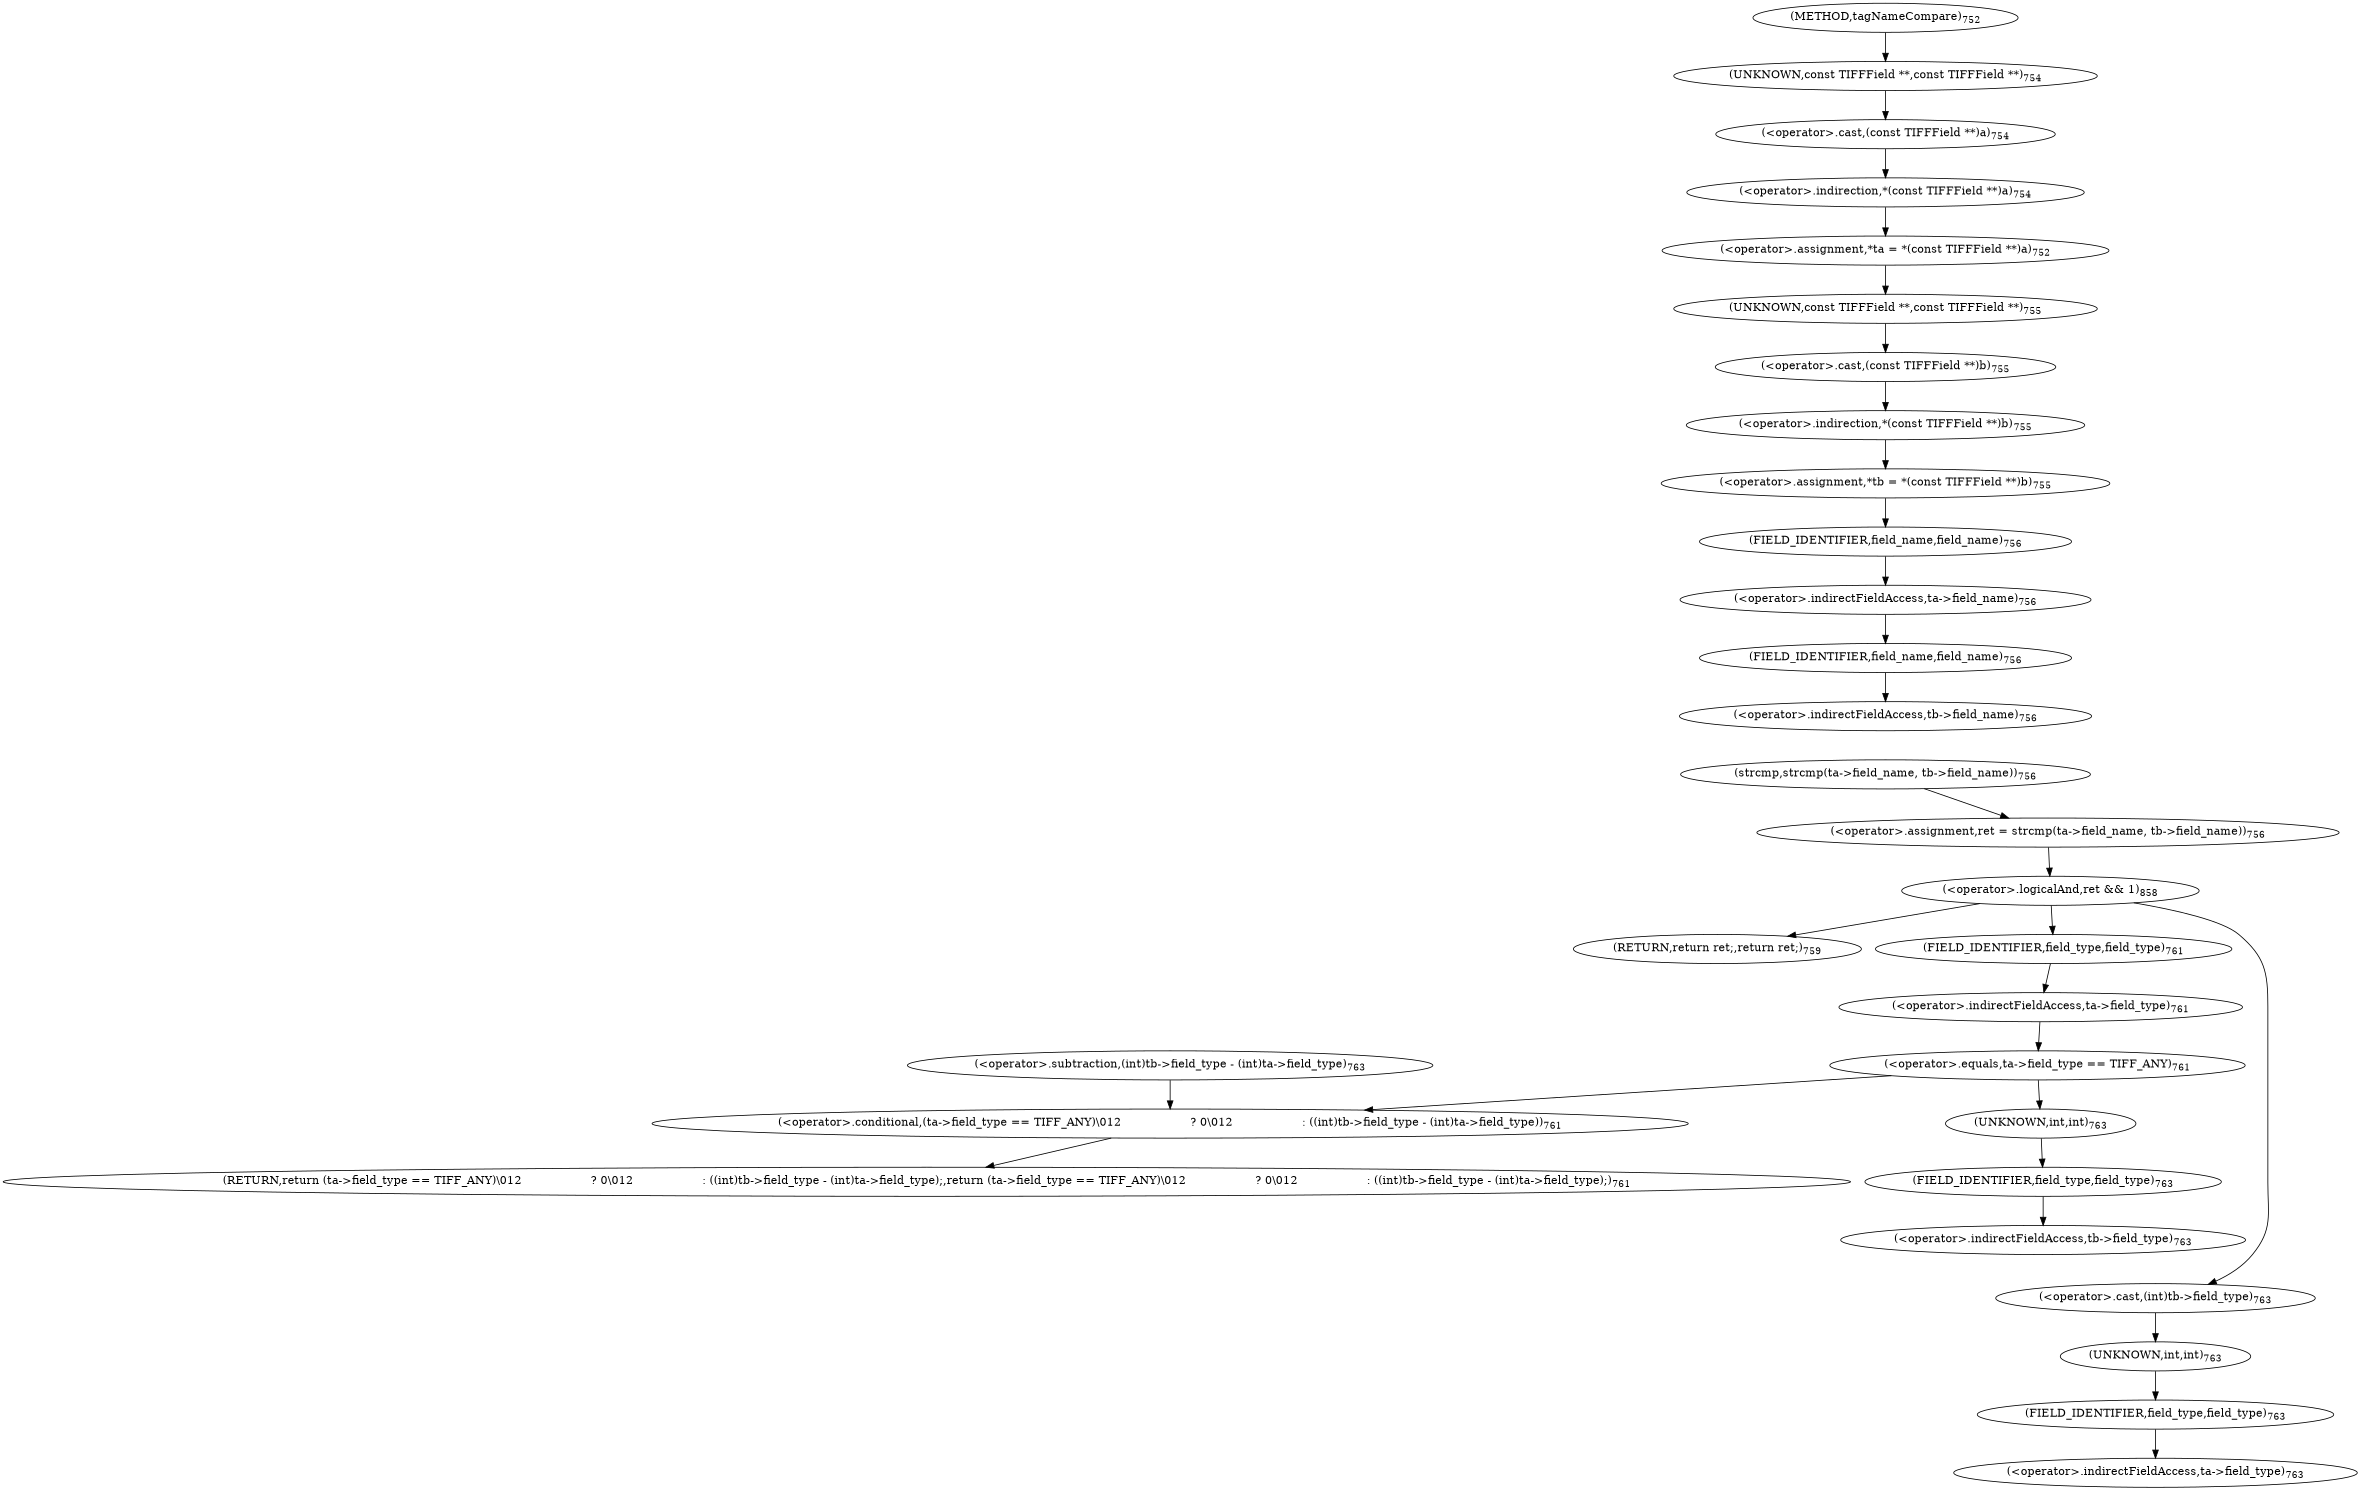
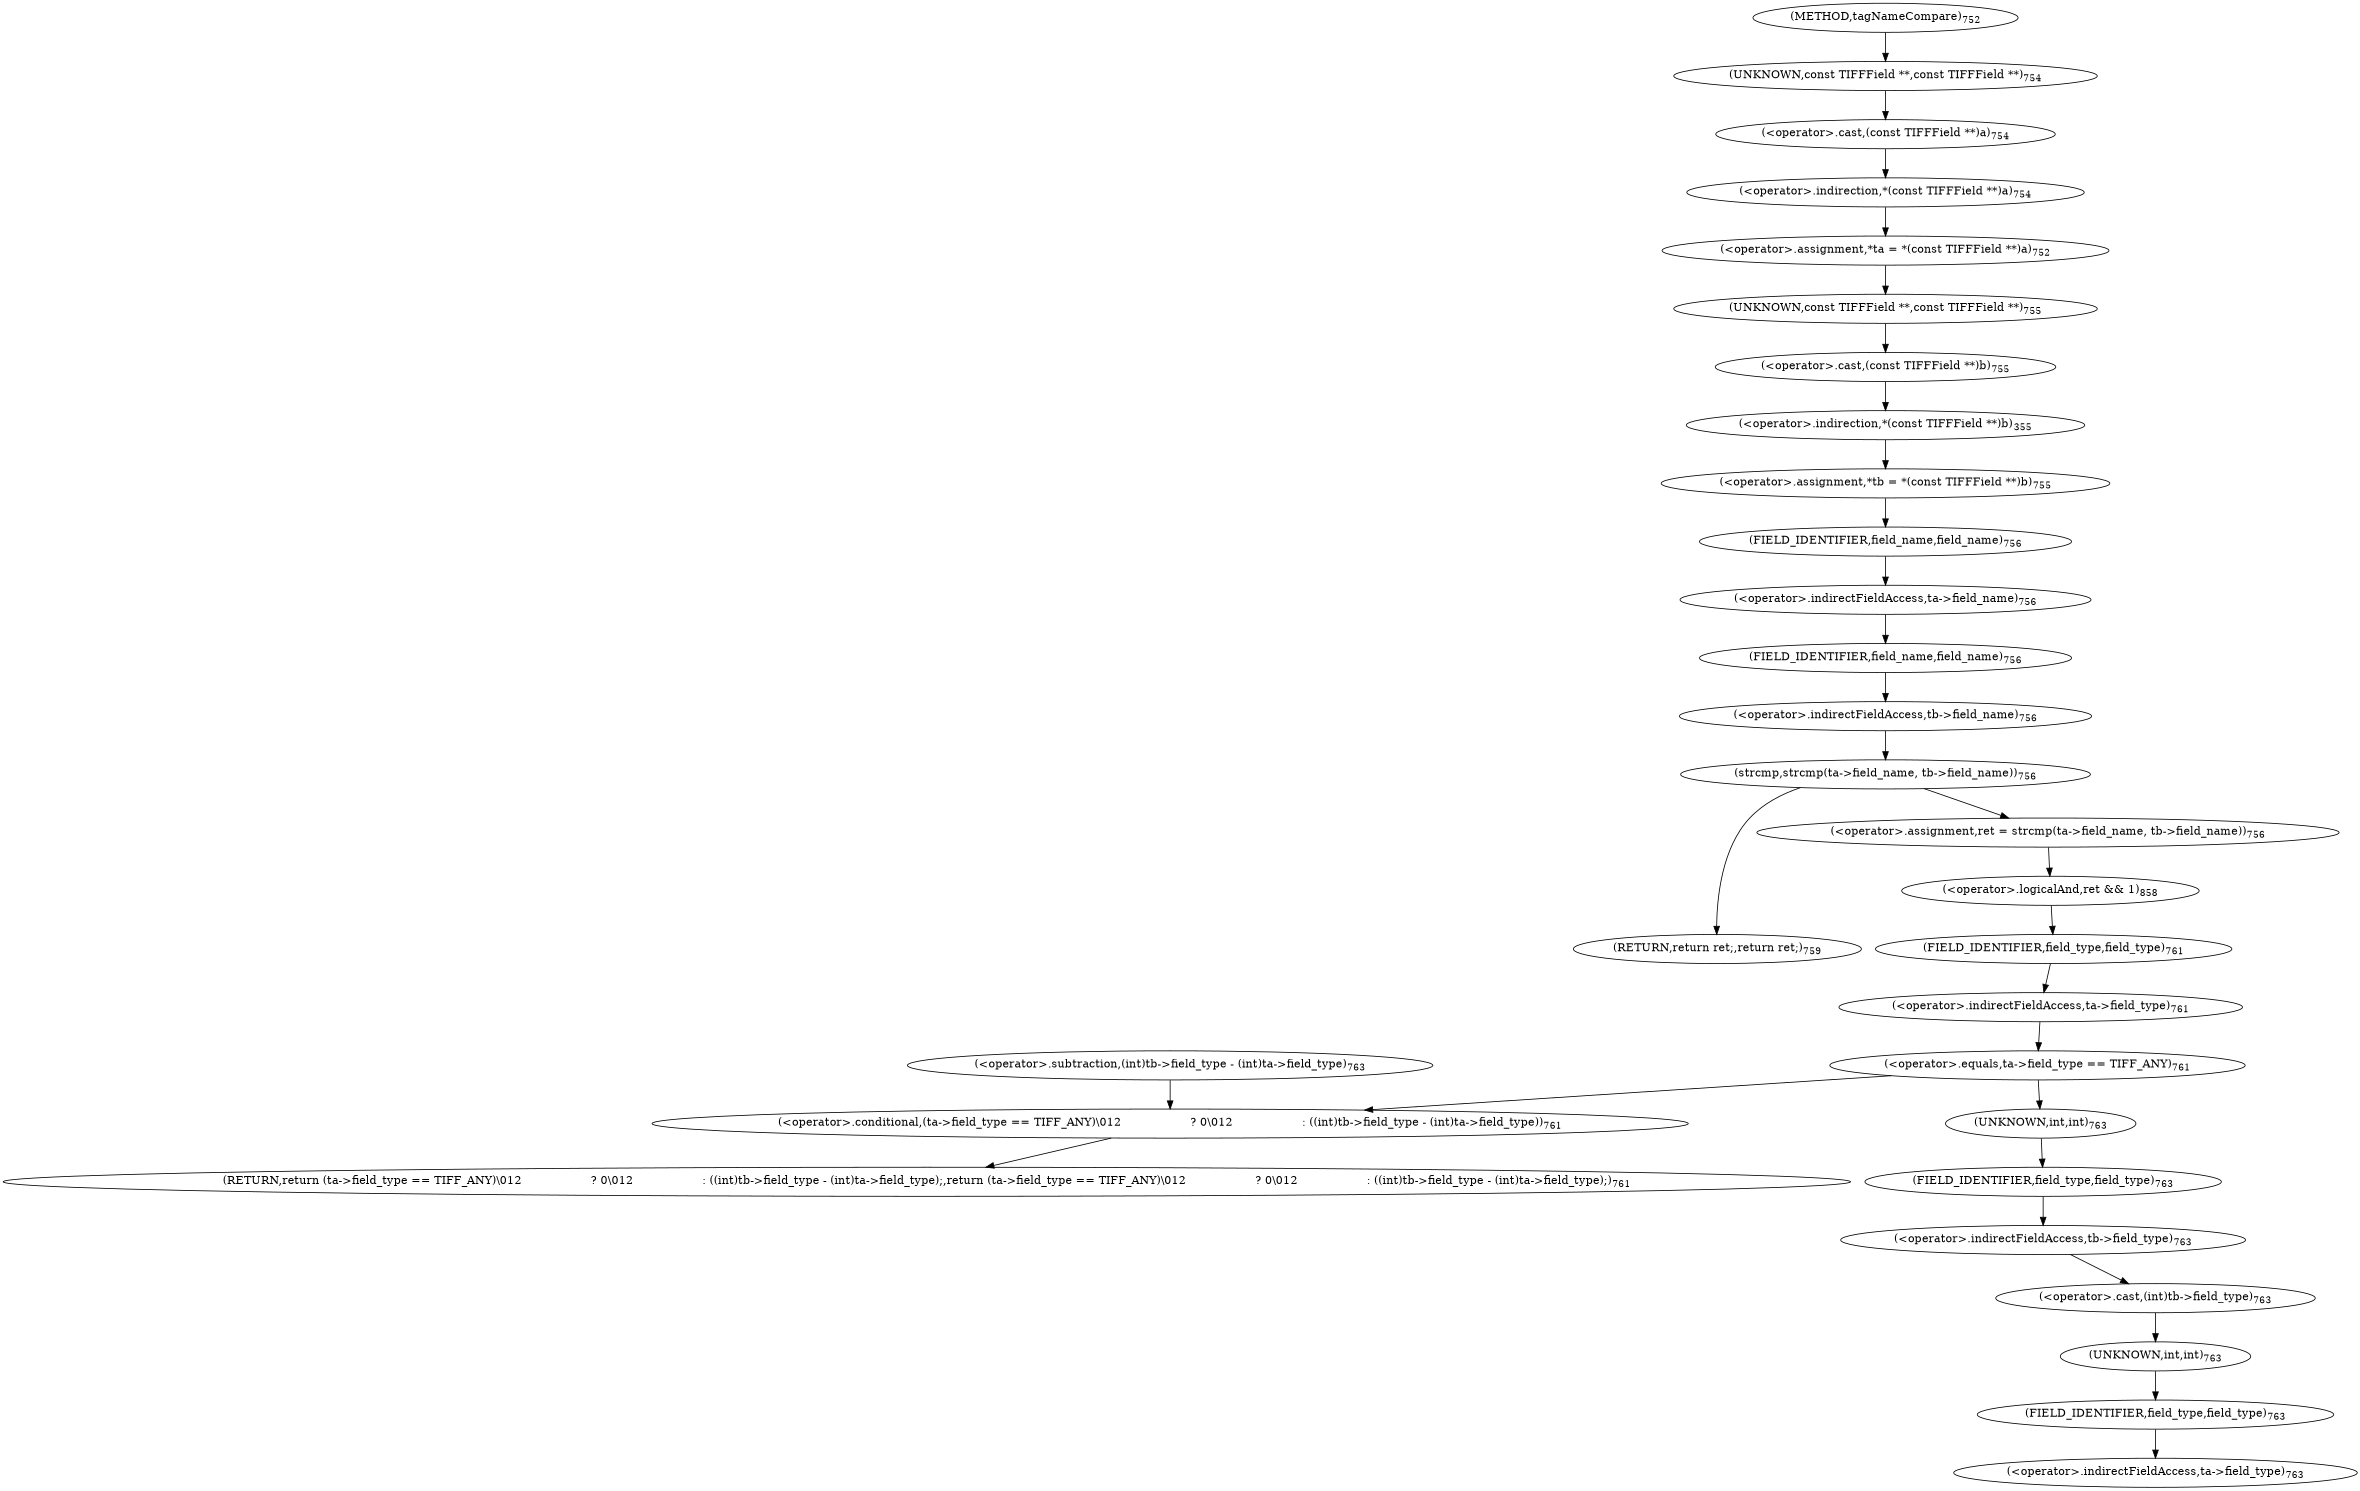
node "(<operator>.indirection,*(const TIFFField **)b)": text "755" -> "355"
edge "(<operator>.indirectFieldAccess,tb->field_name)" -> "(strcmp,strcmp(ta->field_name, tb->field_name))": added
edge "(<operator>.logicalAnd,ret && 1)" -> "(RETURN,return ret;,return ret;)": now "(strcmp,strcmp(ta->field_name, tb->field_name))" -> "(RETURN,return ret;,return ret;)"
edge "(<operator>.logicalAnd,ret && 1)" -> "(<operator>.cast,(int)tb->field_type)": now "(<operator>.indirectFieldAccess,tb->field_type)" -> "(<operator>.cast,(int)tb->field_type)"
